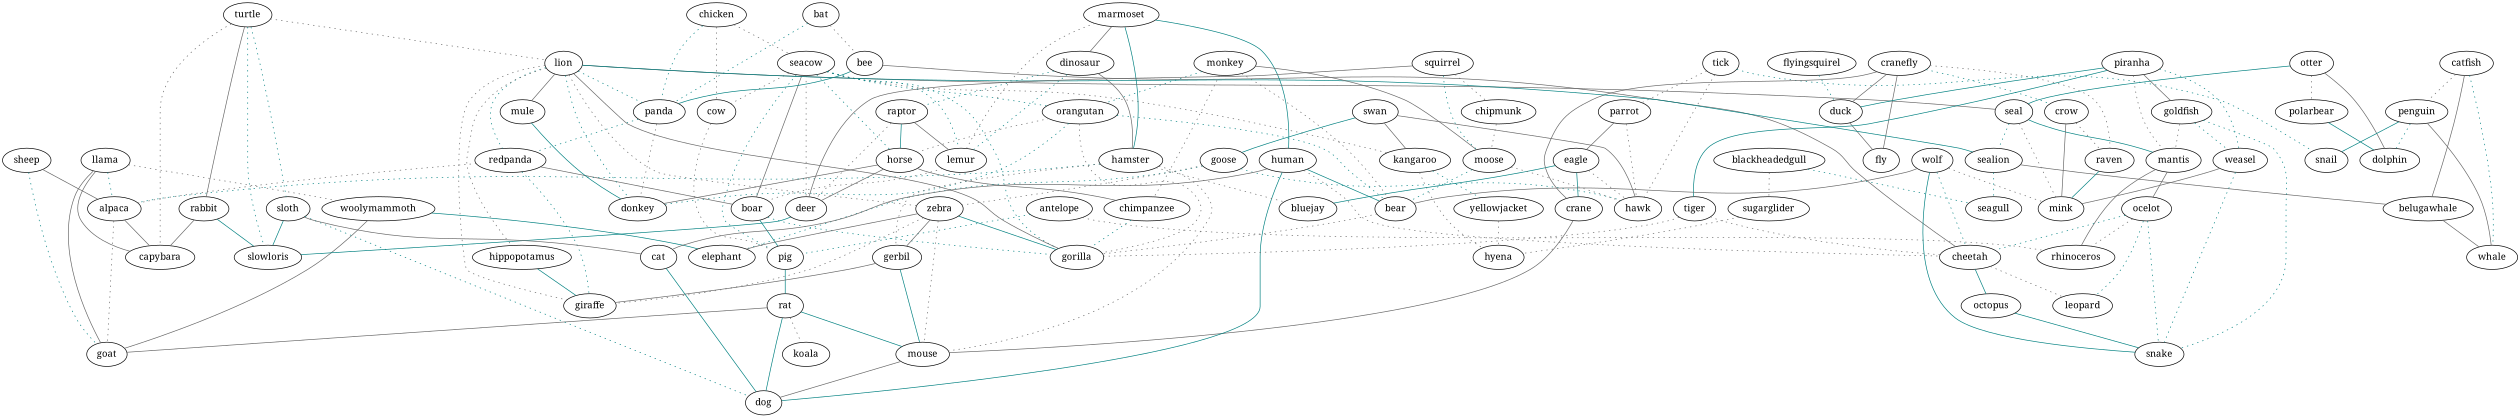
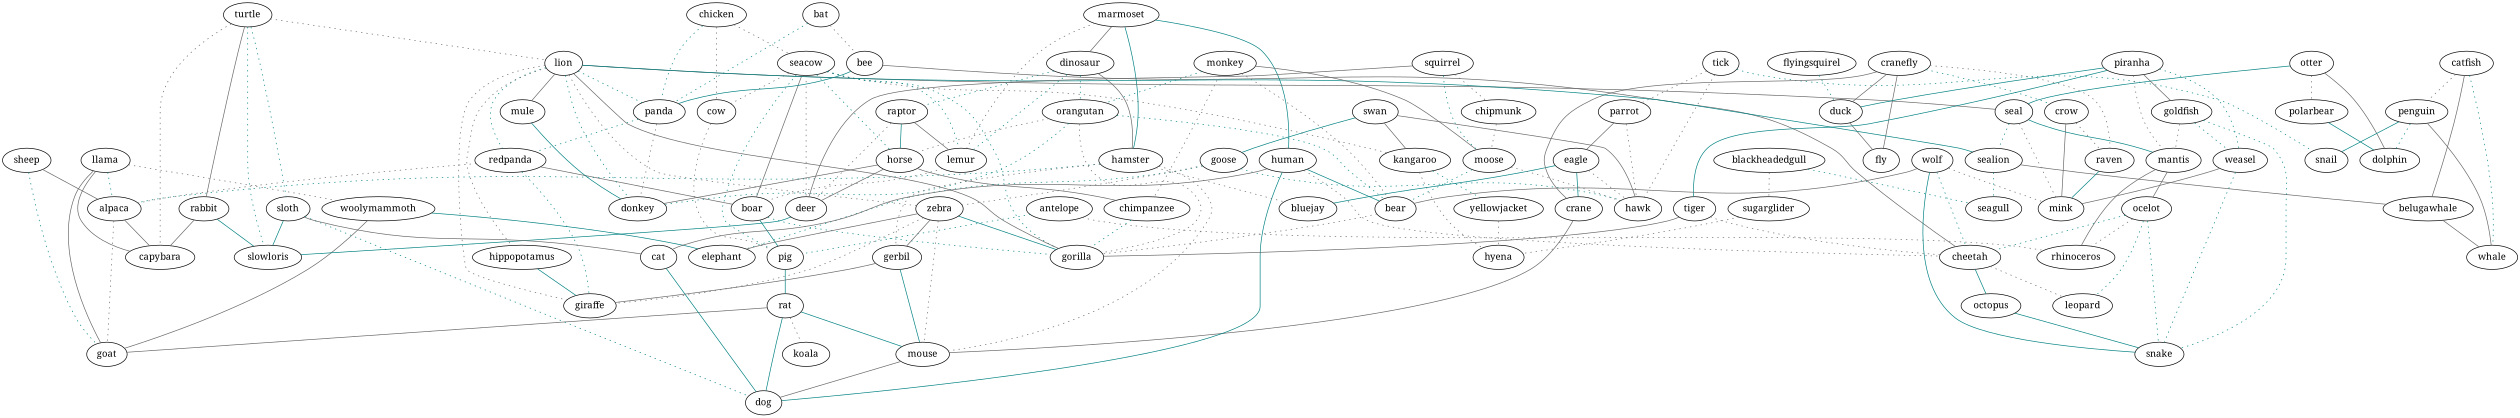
edge "seacow" -- "orangutan": now "dinosaur" -- "orangutan"
edge "tiger" -- "gorilla": style dotted -> solid
